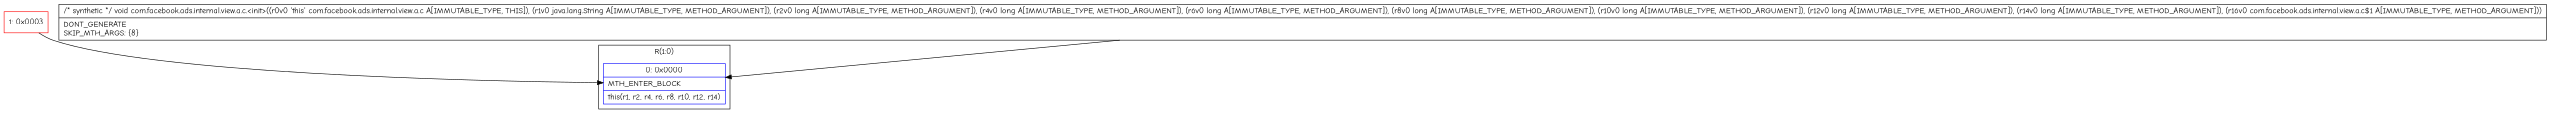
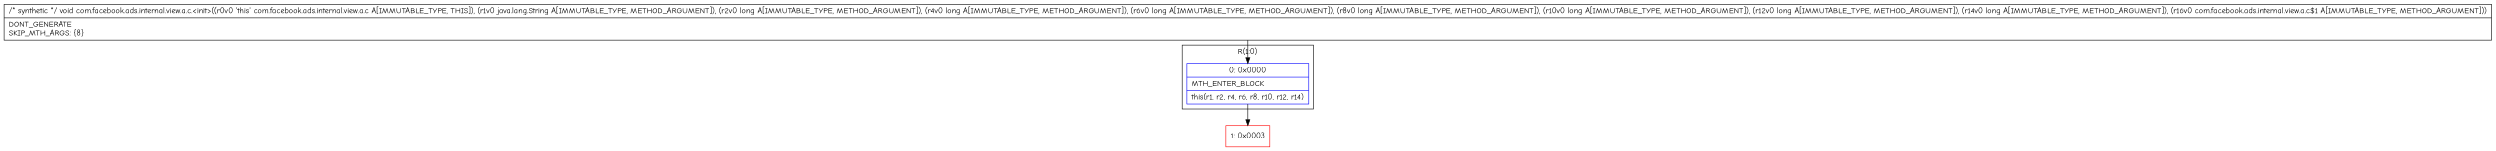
edge "1: 0x0003" -> "0: 0x0000": reversed
